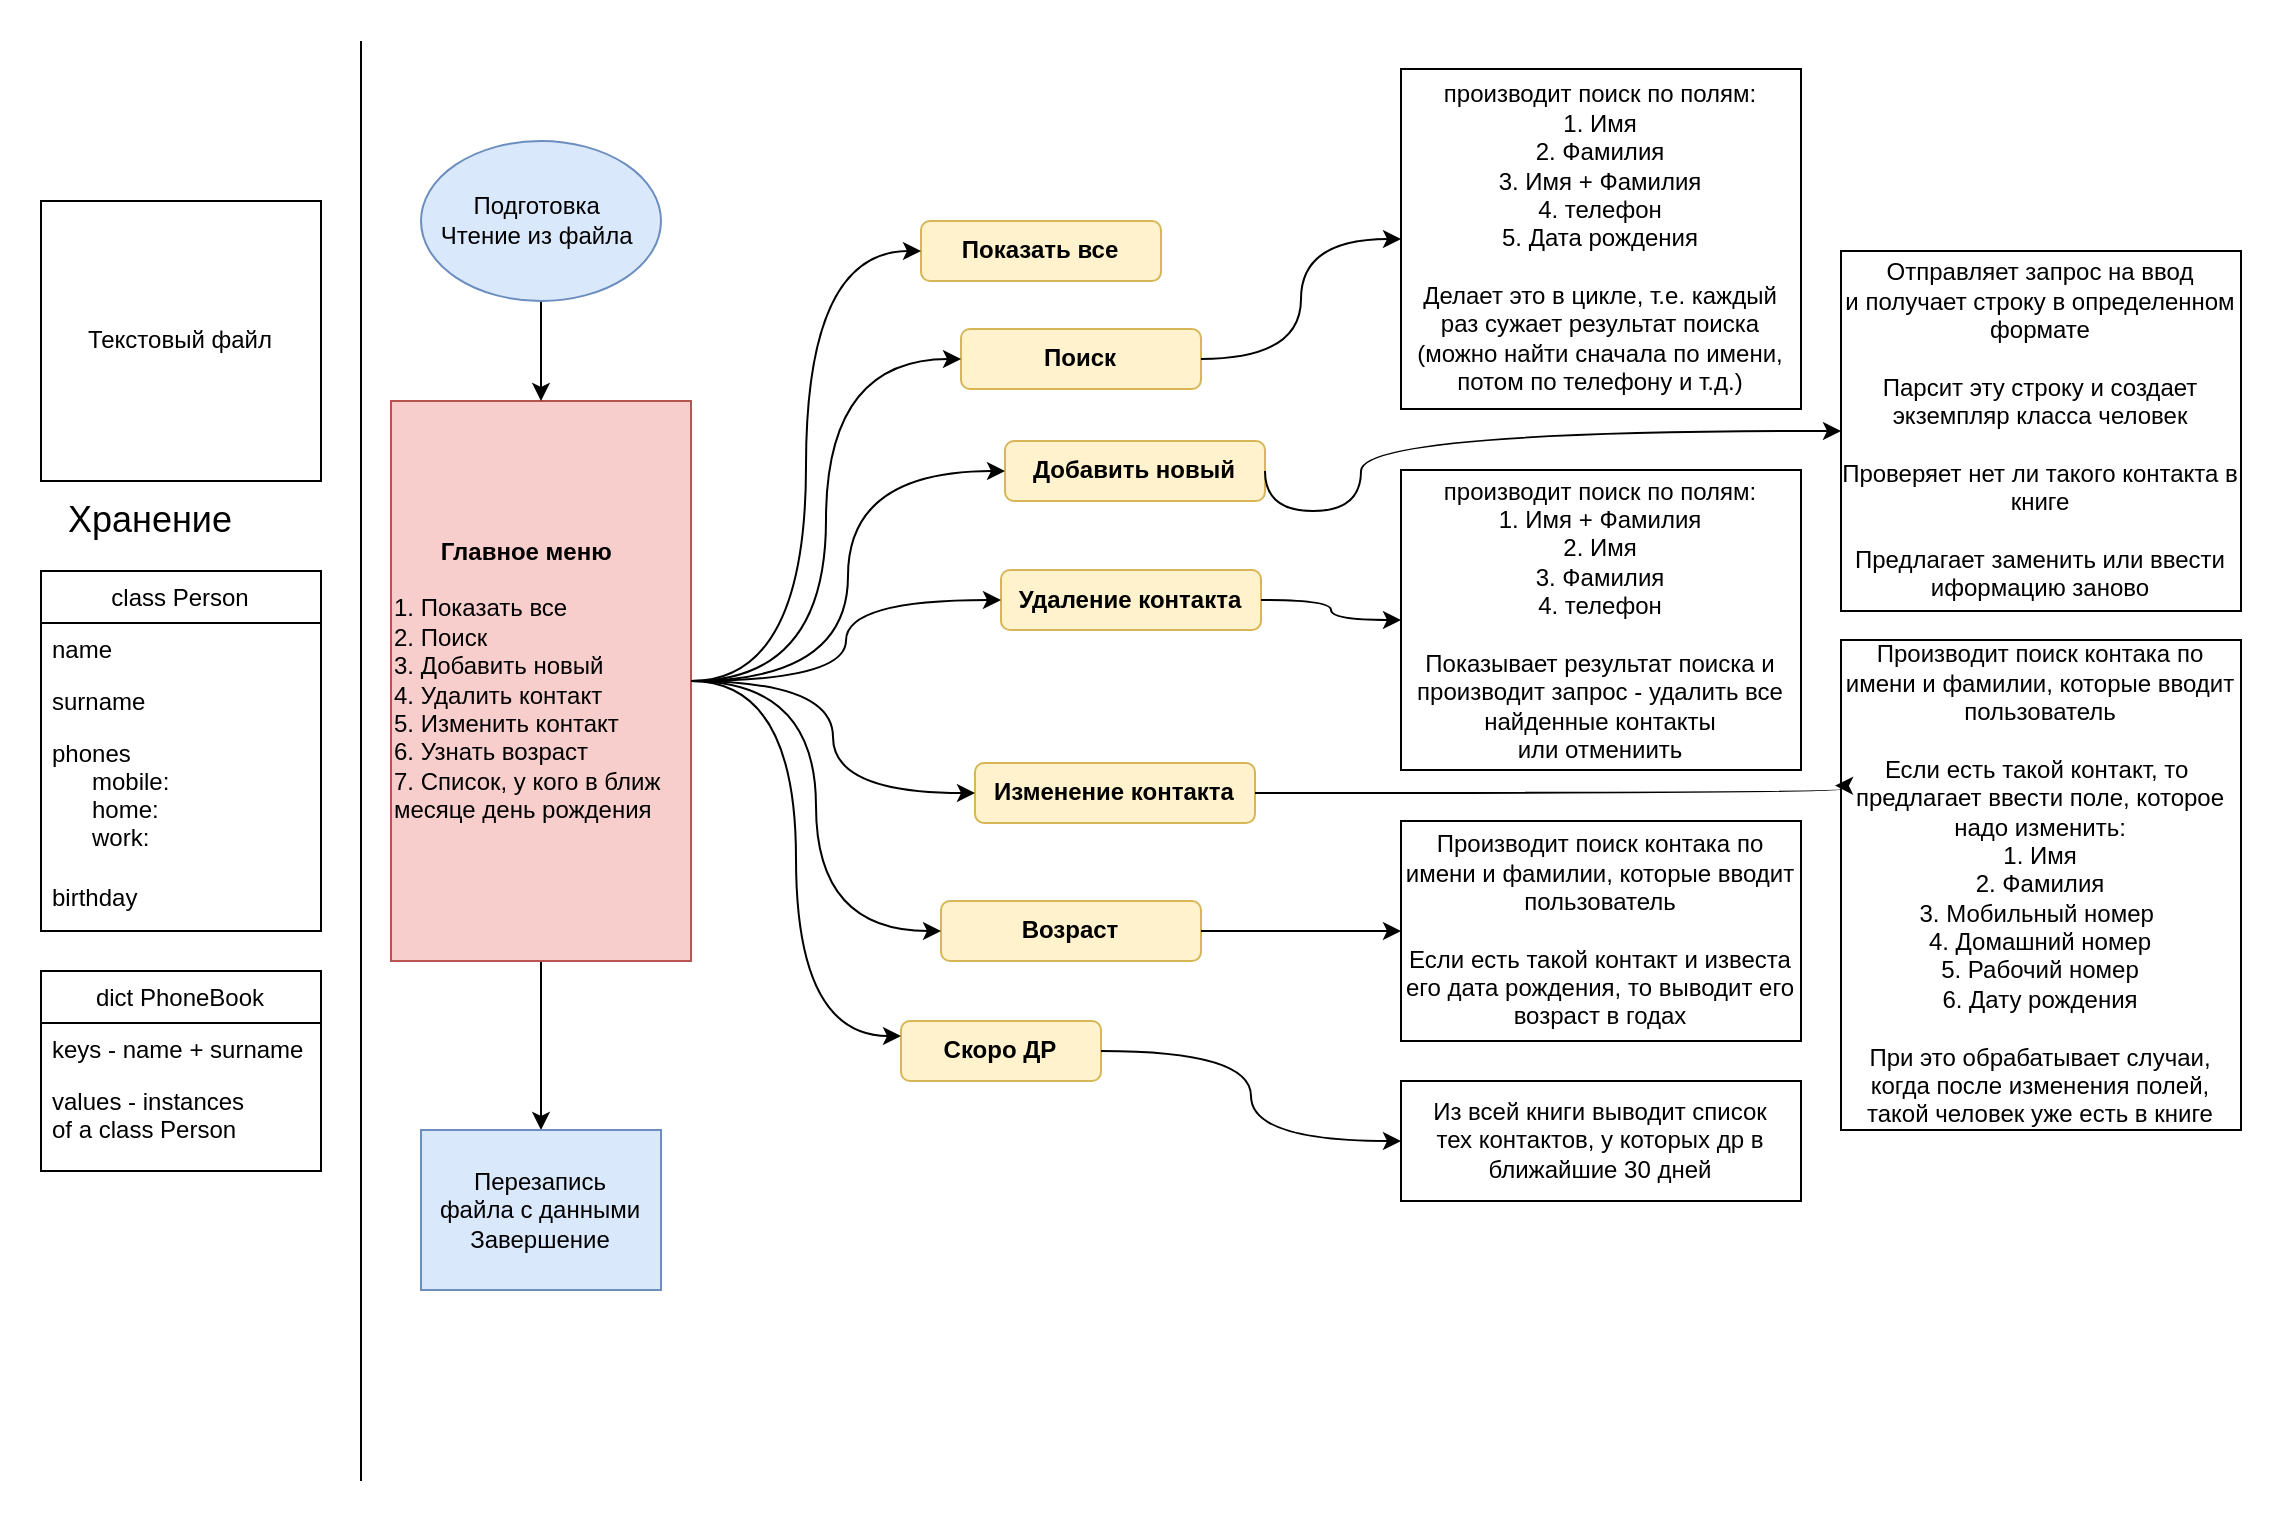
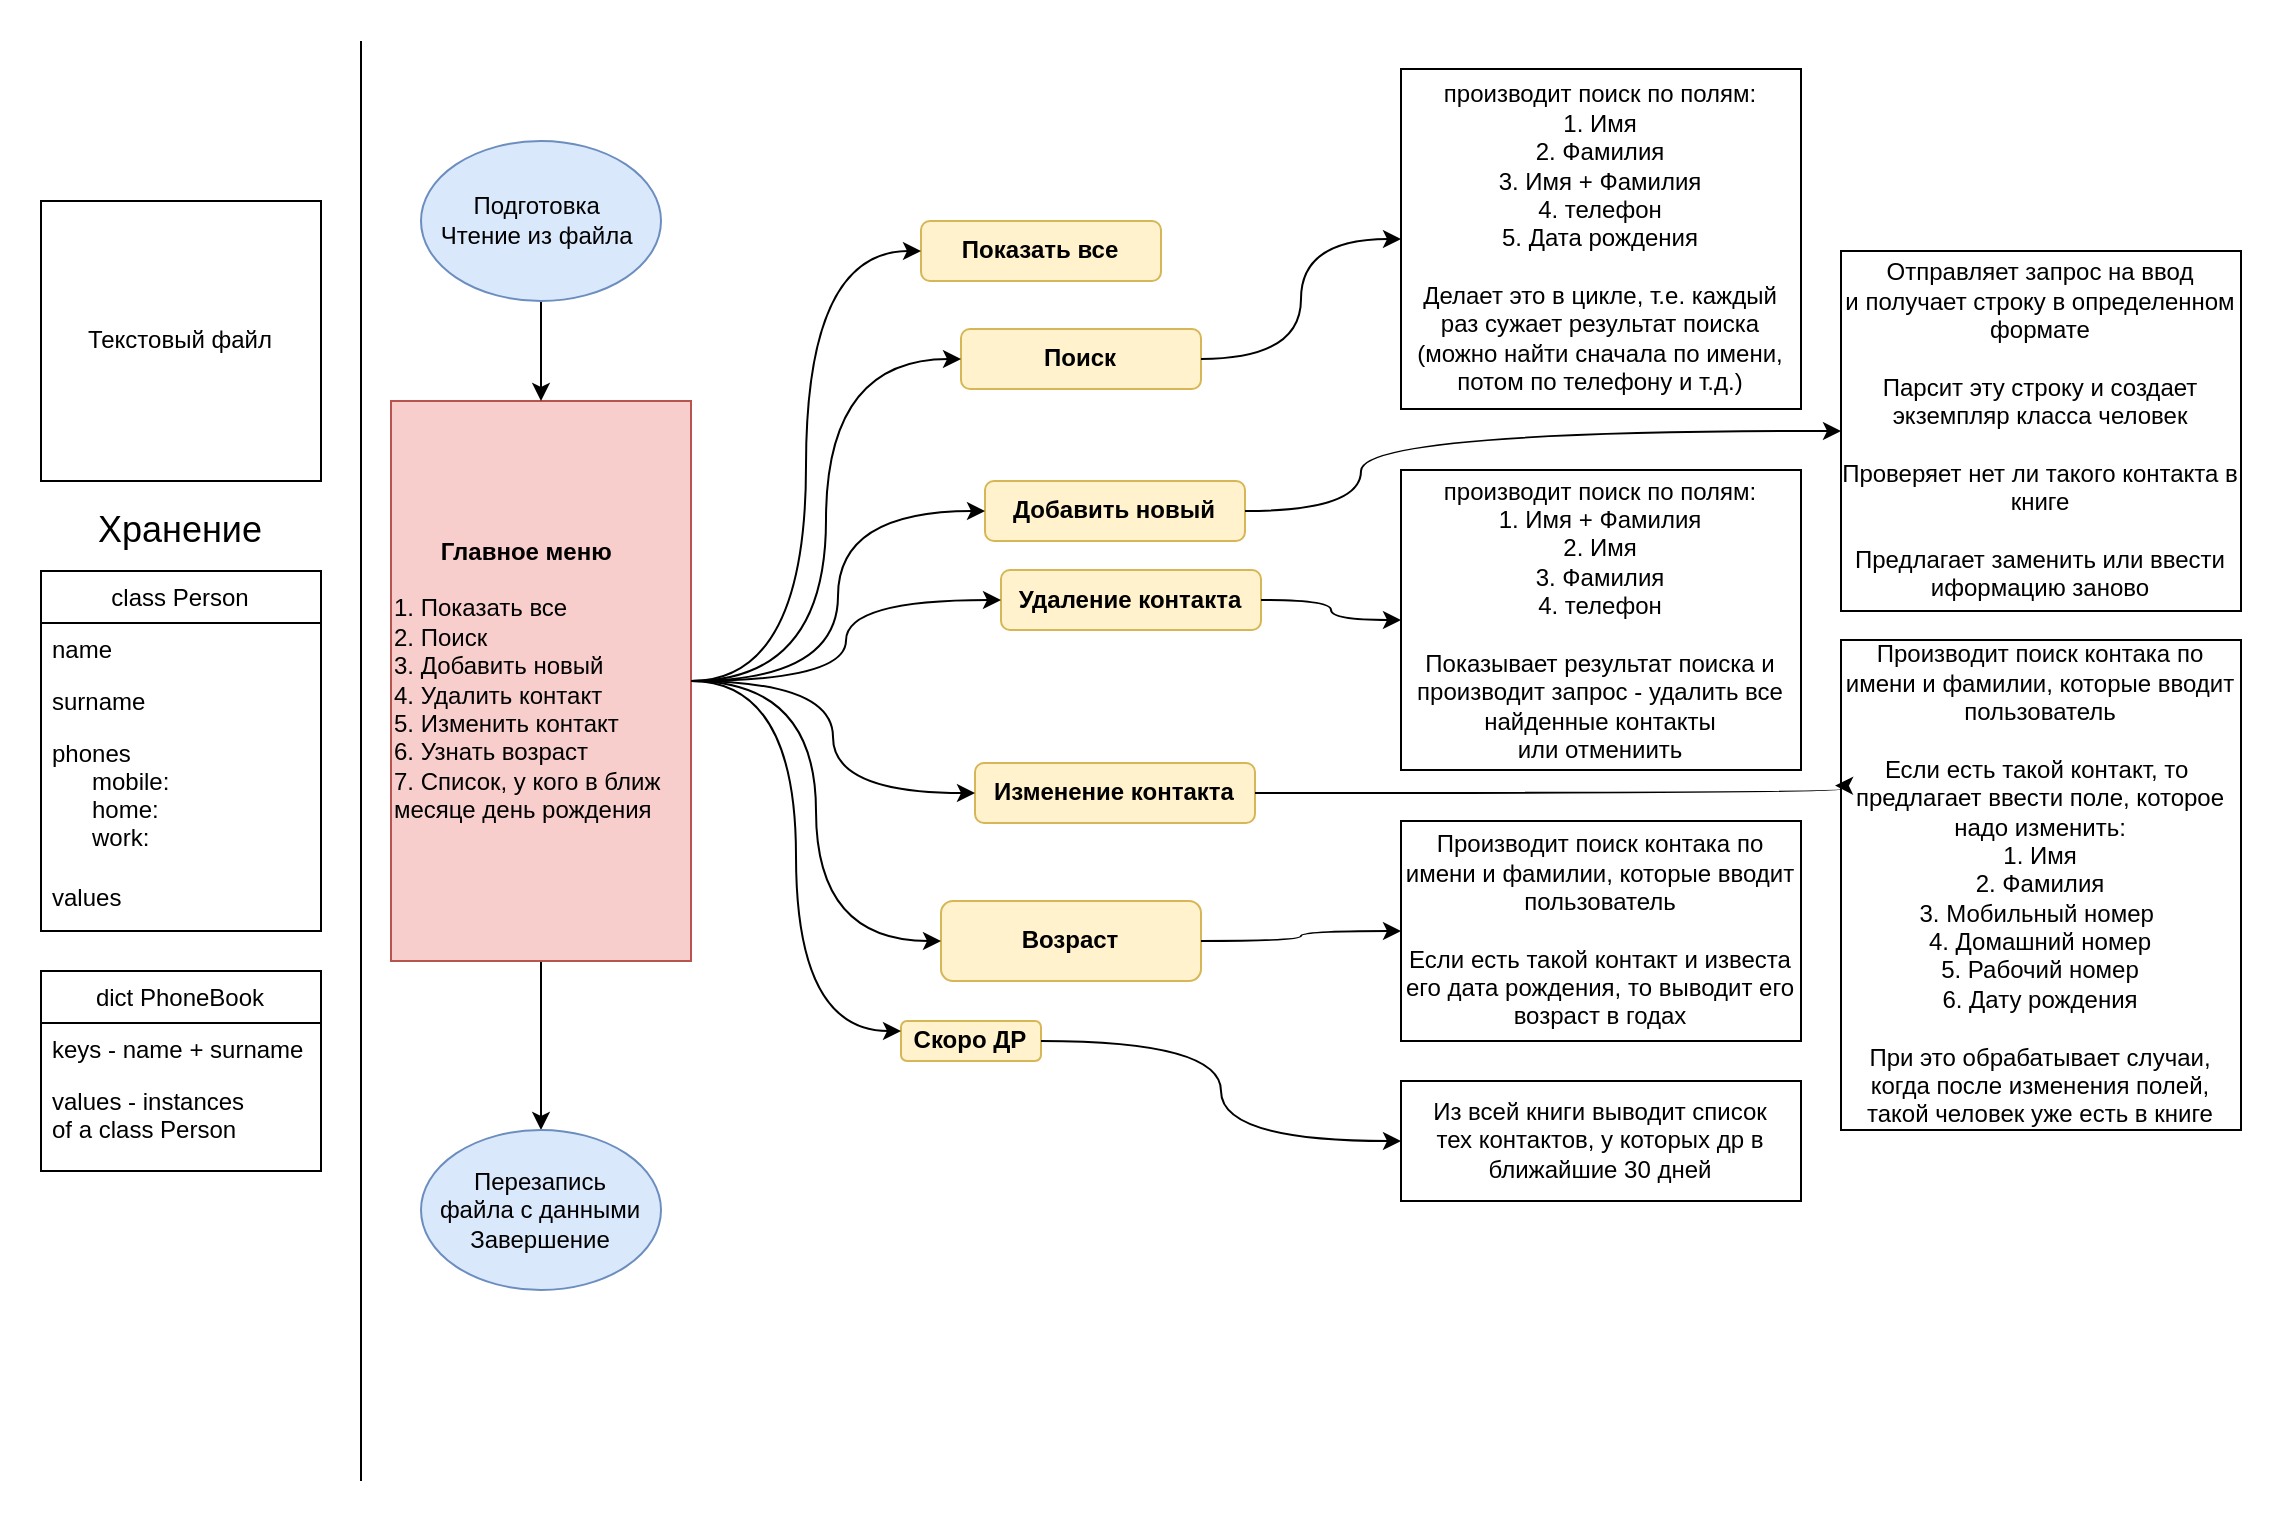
node "Добавить новый": moved (1135, 471) -> (1115, 511)
node "Хранение": moved (151, 521) -> (181, 531)
node "birthday": label "birthday" -> "values"
node "Возраст": size 260x60 -> 260x80
node "Скоро ДР": size 200x60 -> 140x40
node "Перезапись файла с данными Завершение": shape rectangle -> ellipse
